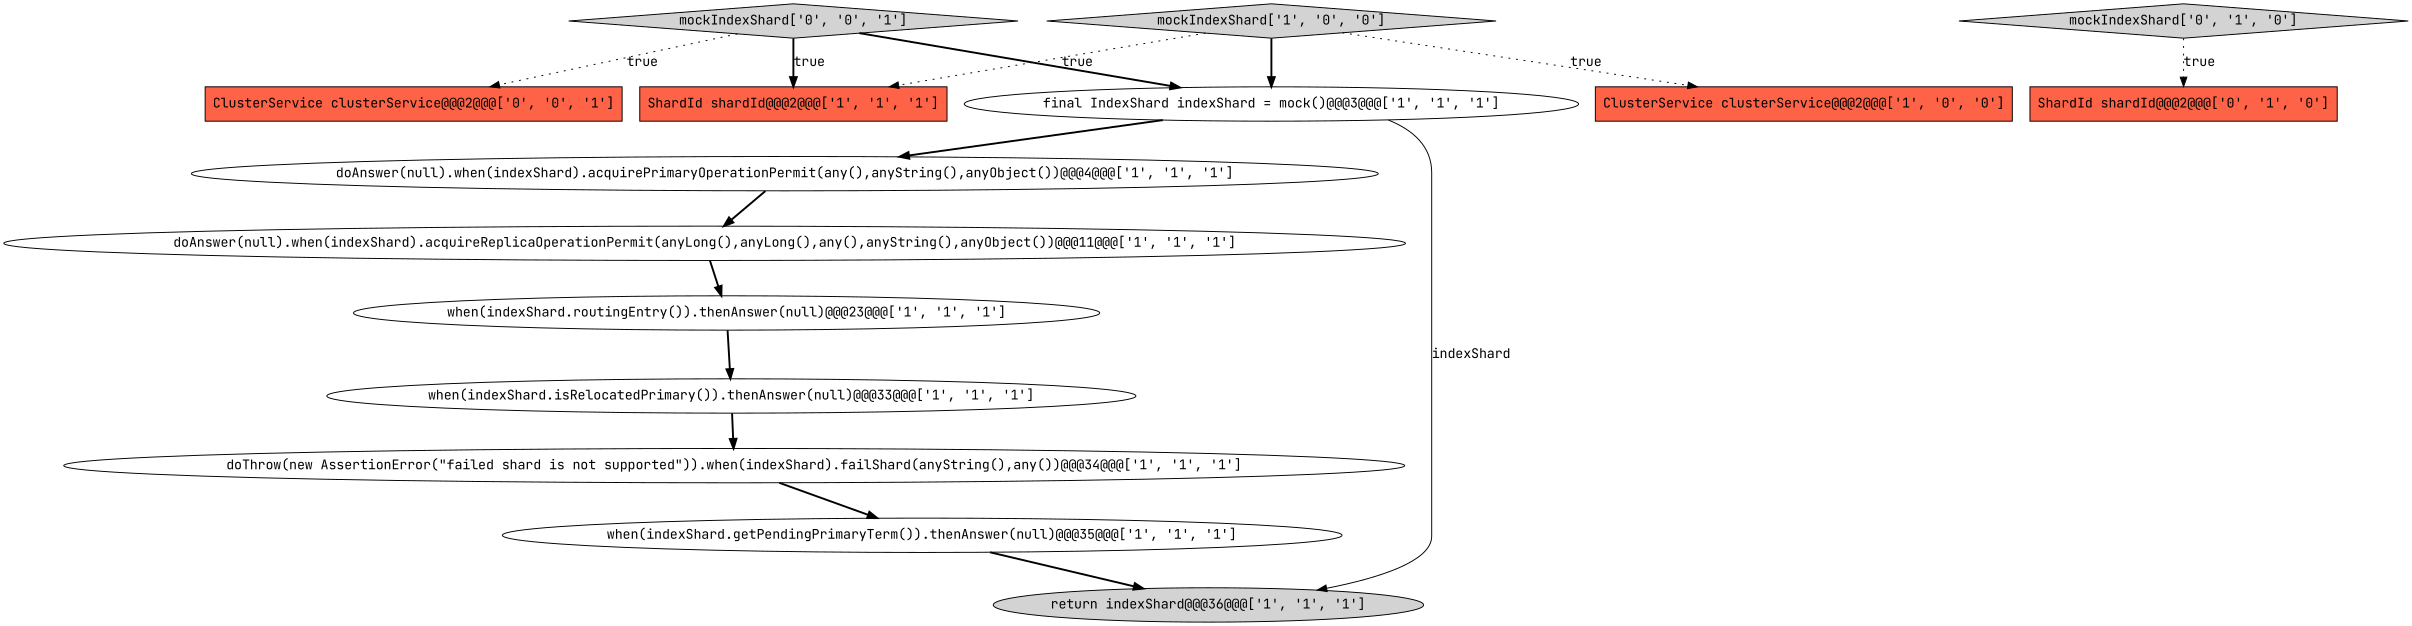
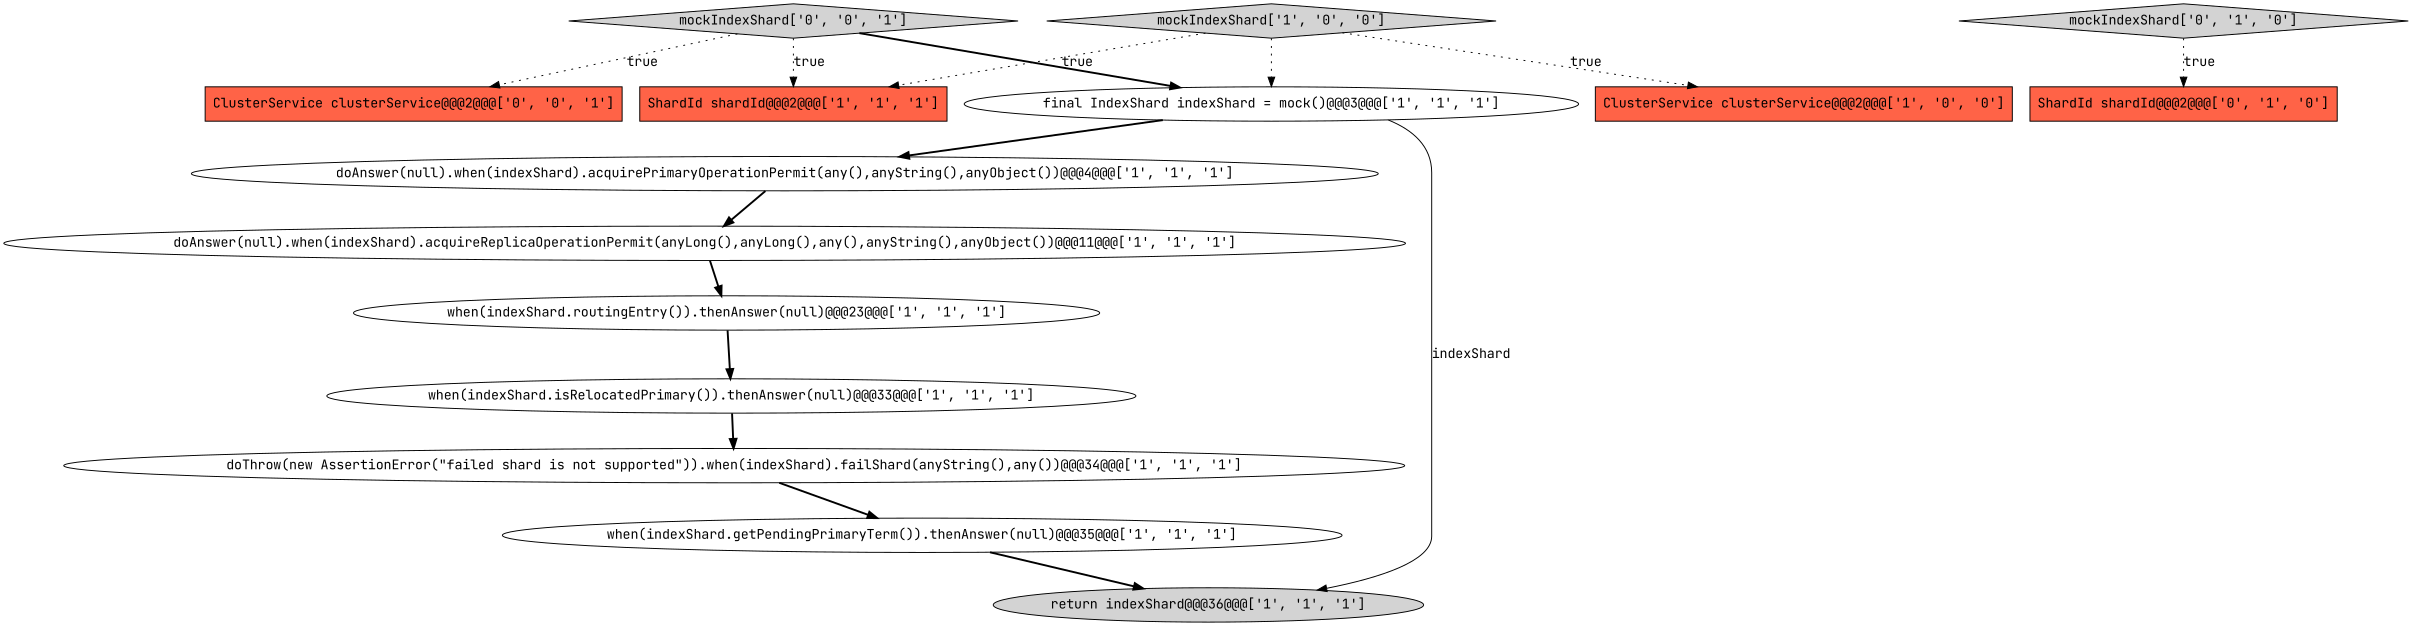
edge "mockIndexShard['0', '0', '1']" -> "ShardId shardId@@@2@@@['1', '1', '1']": style bold -> dotted
edge "mockIndexShard['1', '0', '0']" -> "final IndexShard indexShard = mock()@@@3@@@['1', '1', '1']": style bold -> dotted
